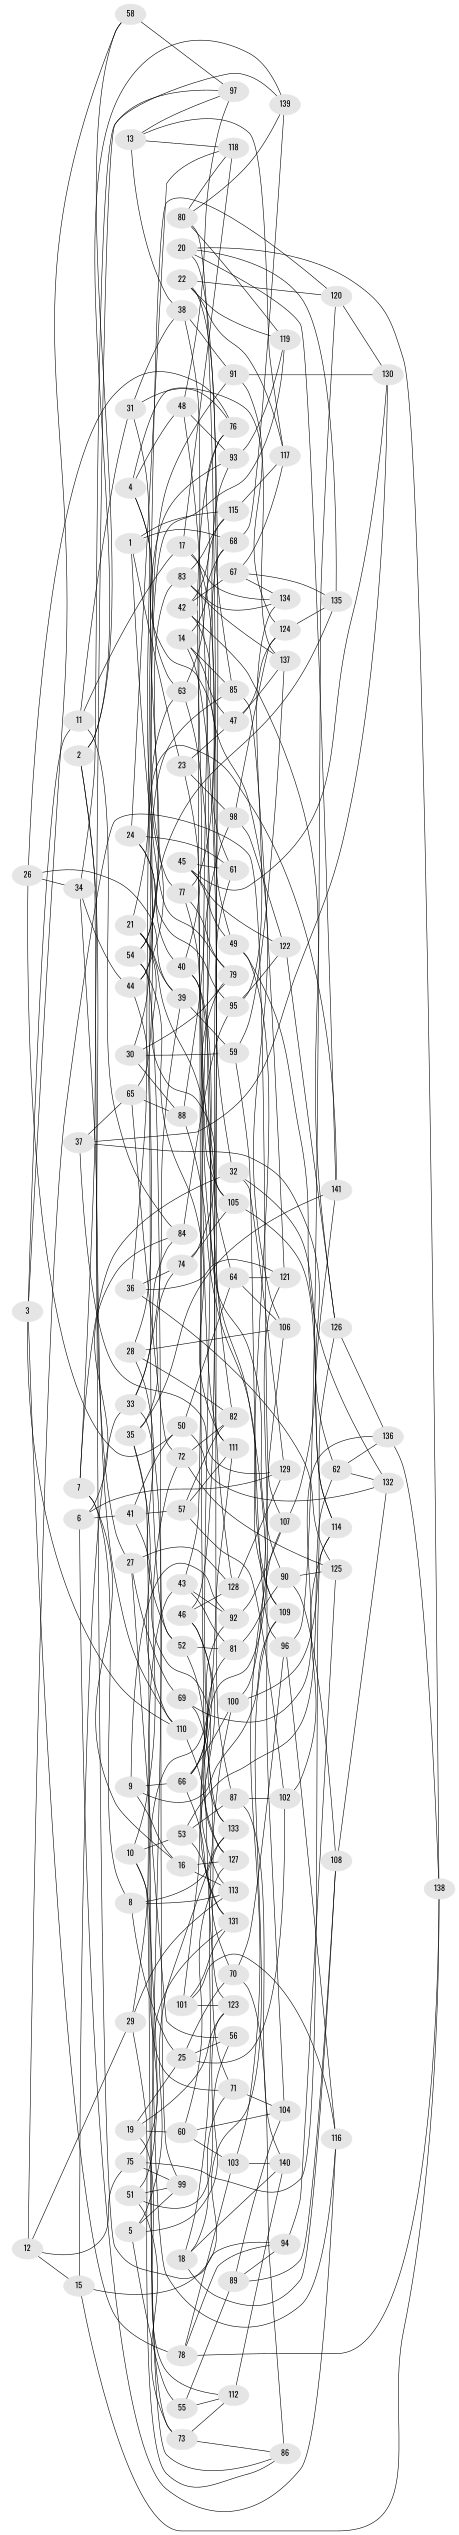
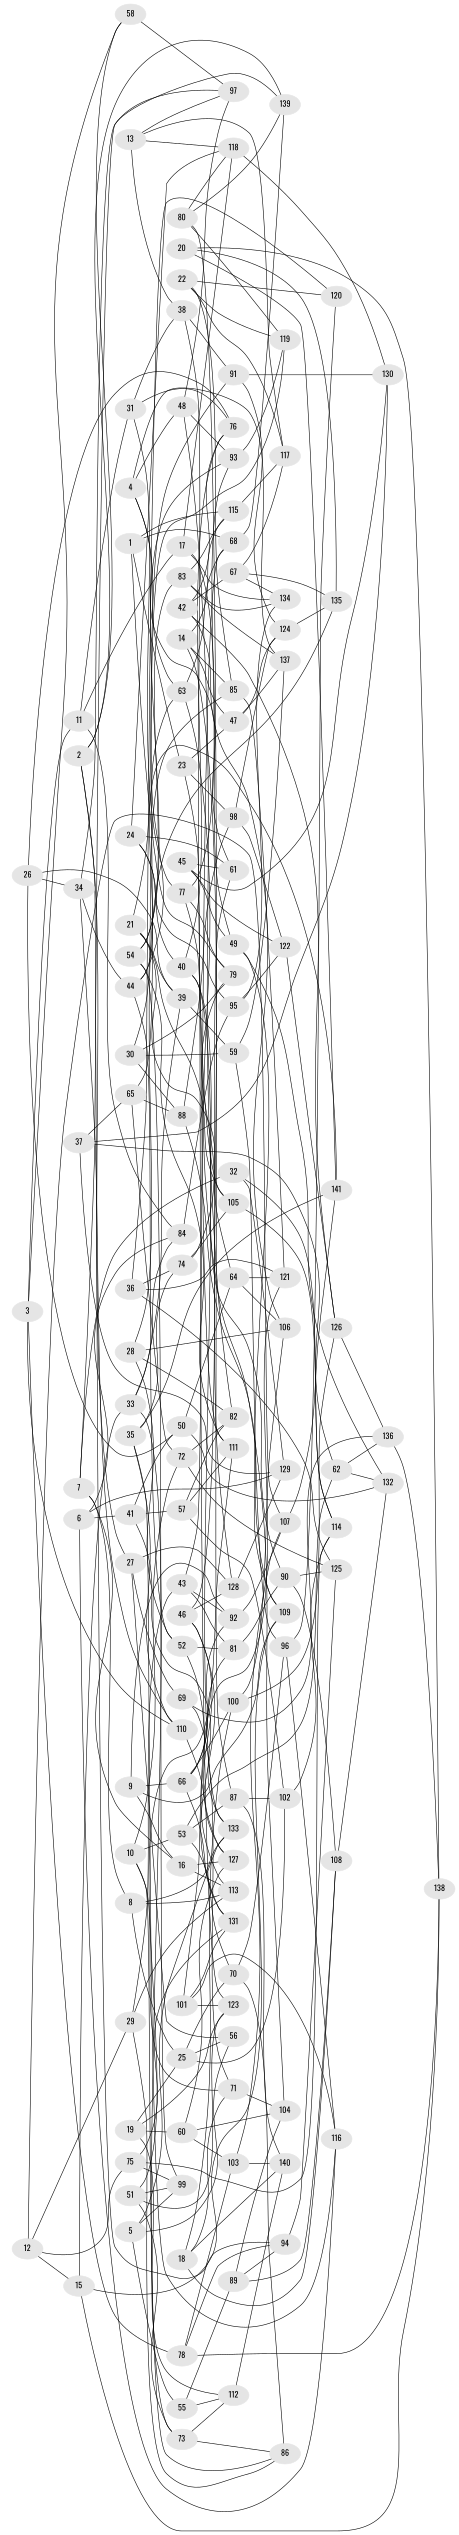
edge "120" -- "130": now "118" -- "130"
edge "20" -- "32": removed
